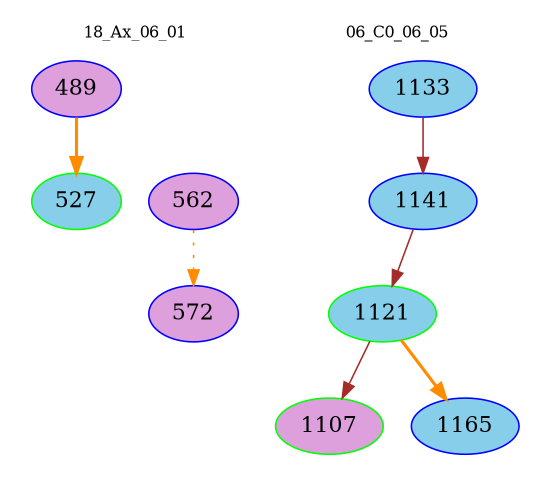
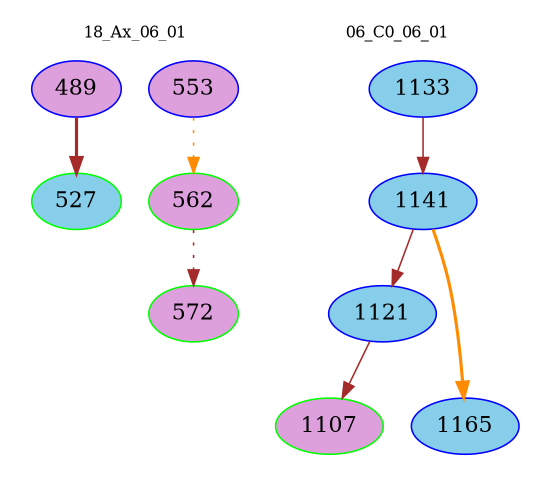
cluster "06_C0_06_05": label "06_C0_06_05" -> "06_C0_06_01"
node "553": added
edge "489" -> "527": color darkorange -> brown
node "562": color blue -> green
edge "562" -> "572": color darkorange -> brown
node "572": color blue -> green
node "1121": color green -> blue
edge "1121" -> "1165": now "1141" -> "1165"
